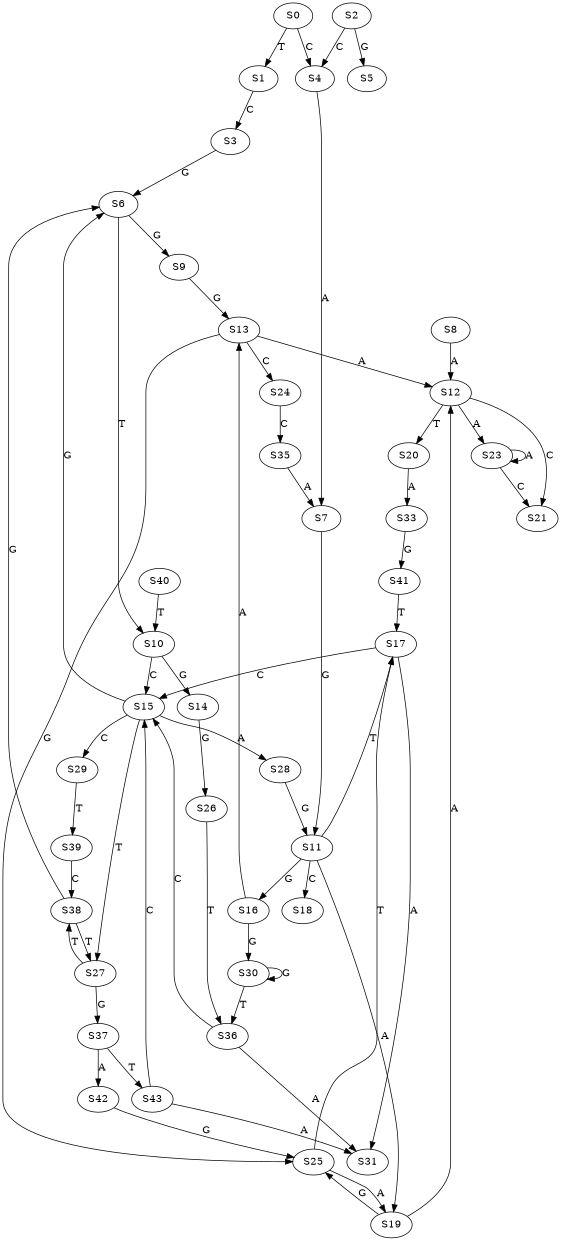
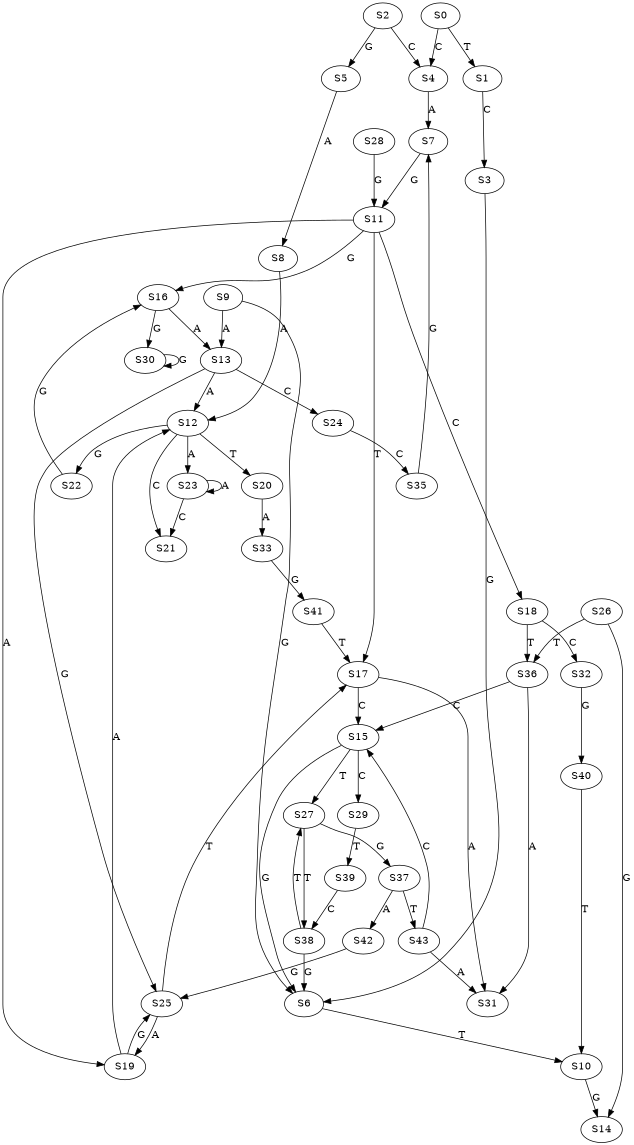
edge "S5" -> "S8": added, label "A"
edge "S6" -> "S9": reversed
edge "S9" -> "S13": label "G" -> "A"
node "S22": added
edge "S35" -> "S7": label "A" -> "G"
edge "S10" -> "S15": removed, label "C"
node "S32": added
edge "S15" -> "S28": removed, label "A"
edge "S14" -> "S26": reversed
edge "S30" -> "S36": now "S18" -> "S36"
